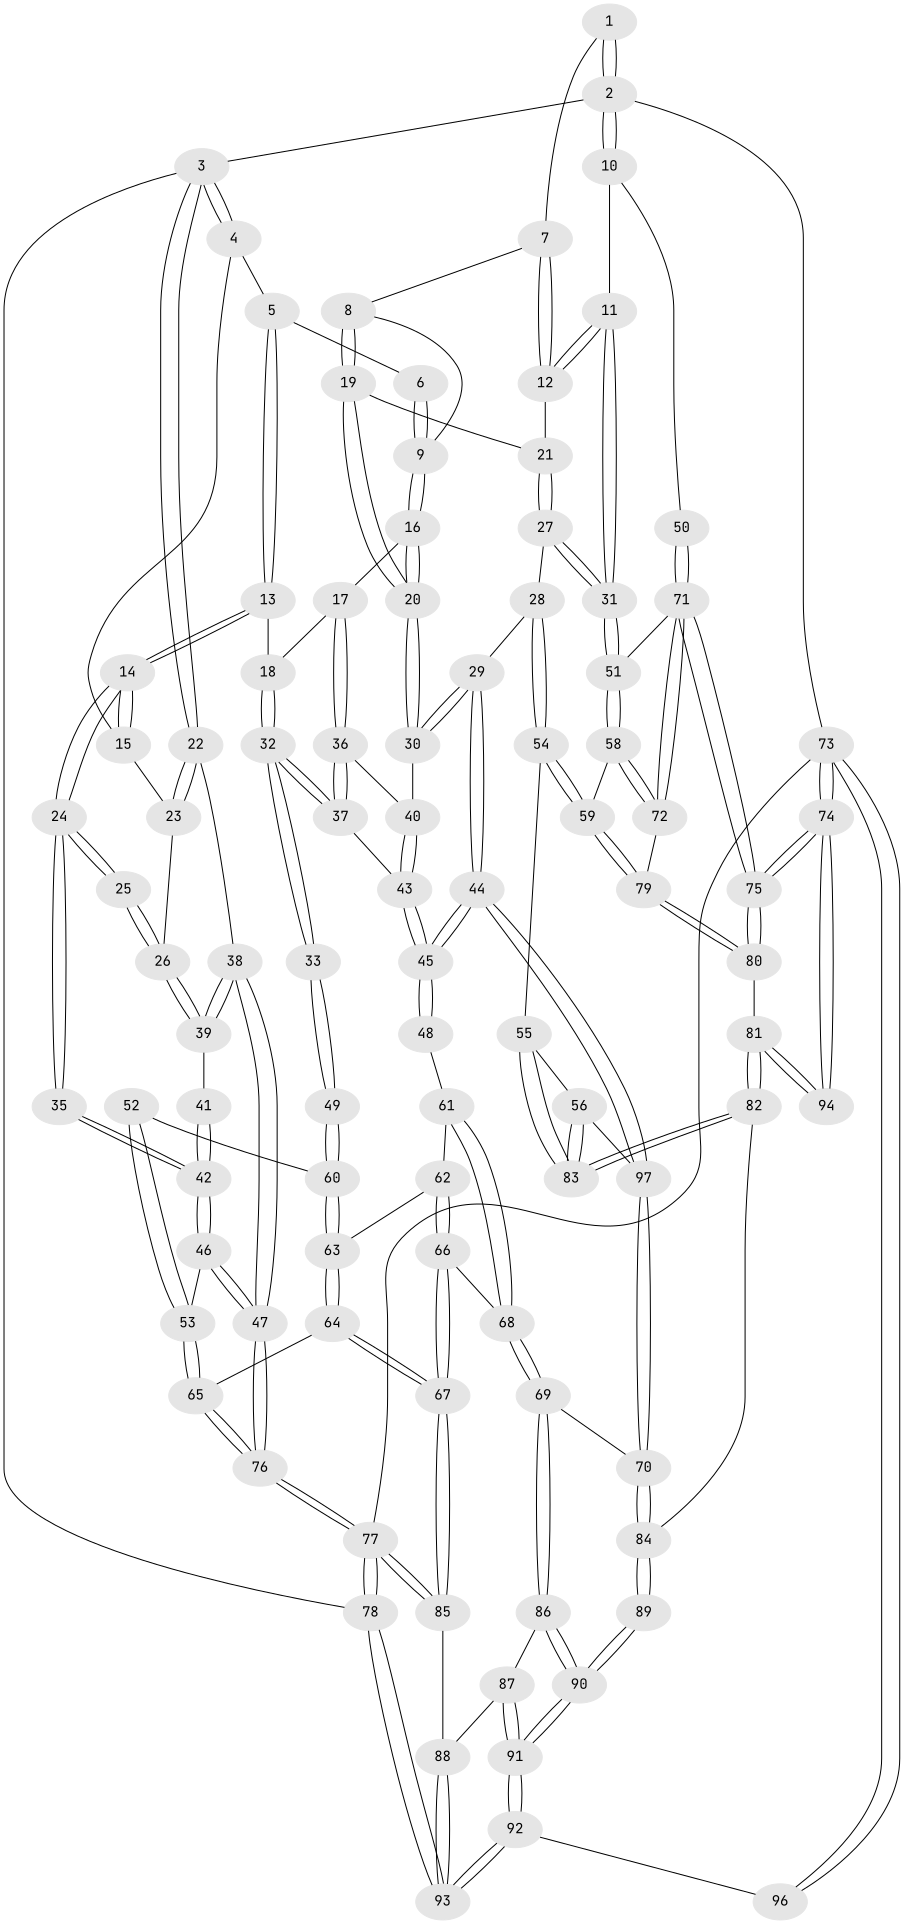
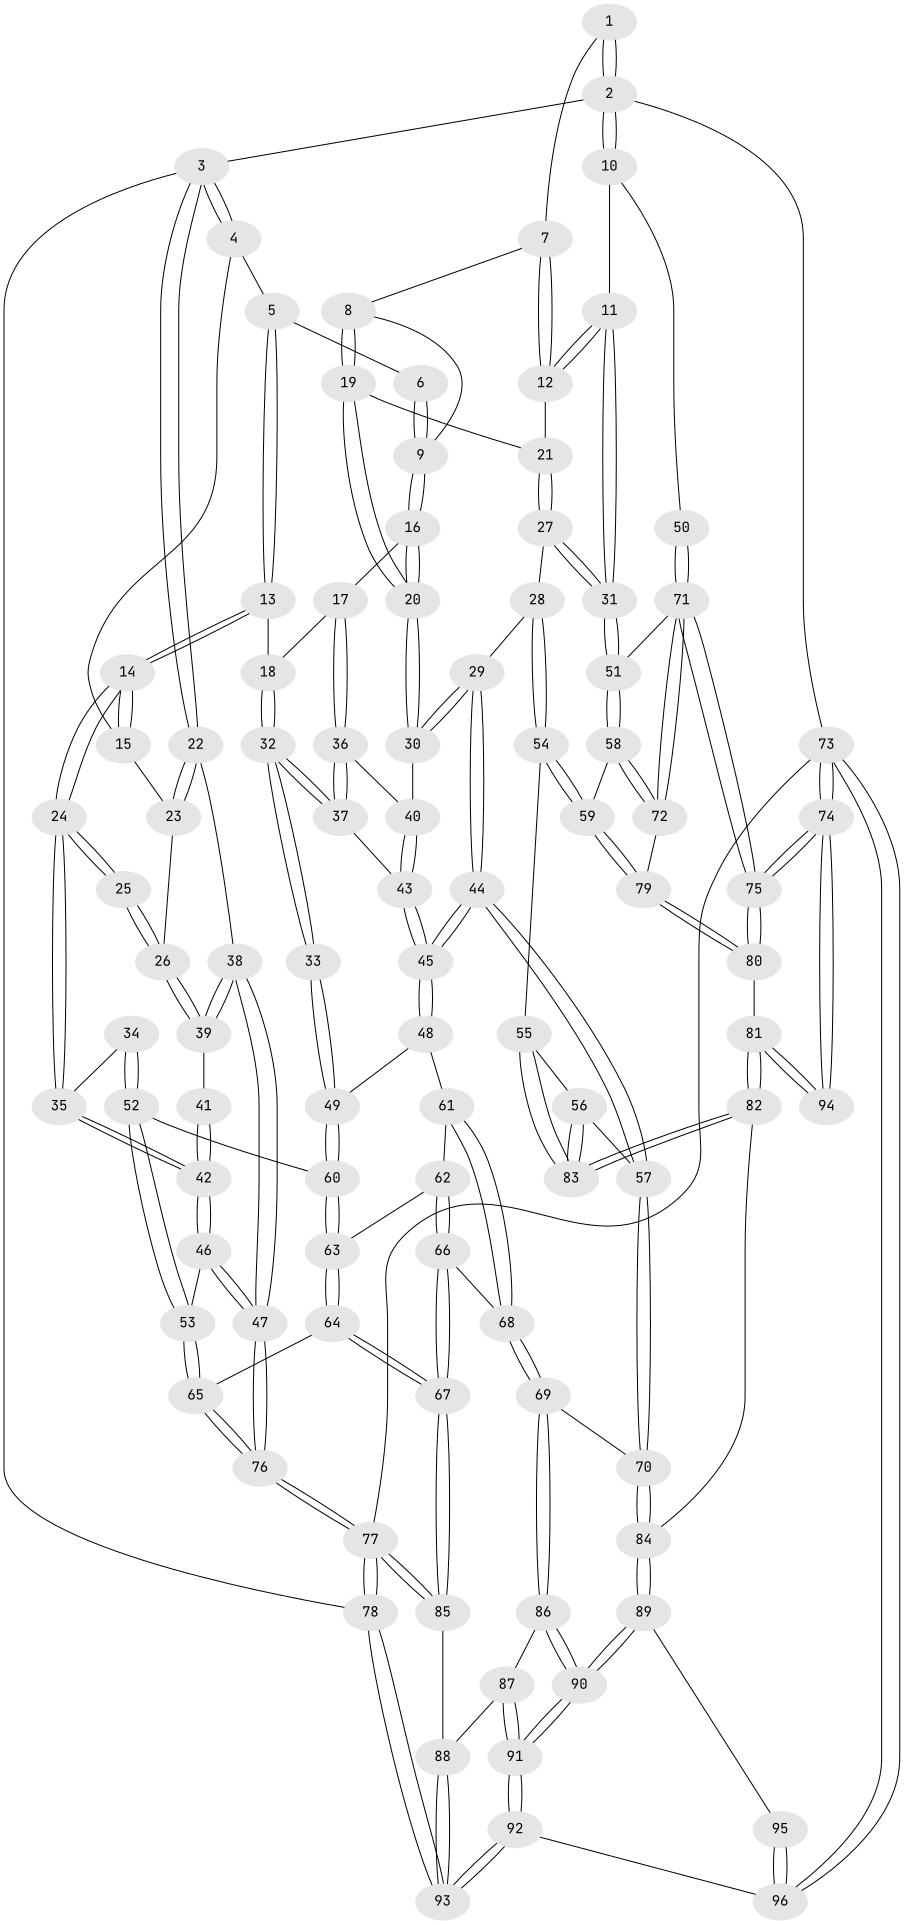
node "34": added
edge "48" -- "49": added
node "97": label "97" -> "57"
node "95": added
